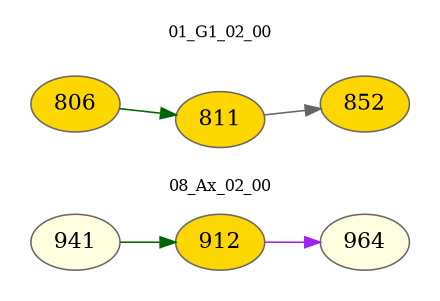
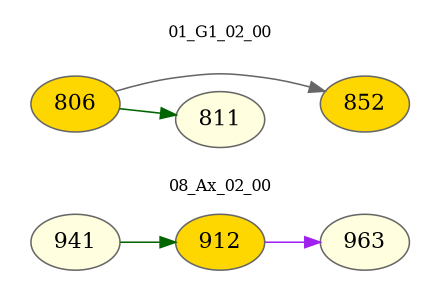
edge "811" -> "852": now "806" -> "852"
node "811": fillcolor gold -> lightyellow
node "964": label "964" -> "963"
